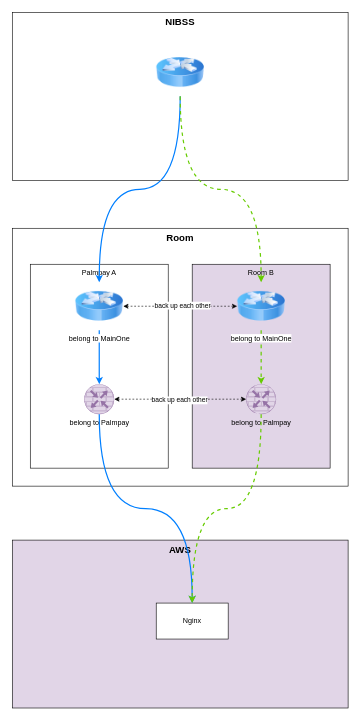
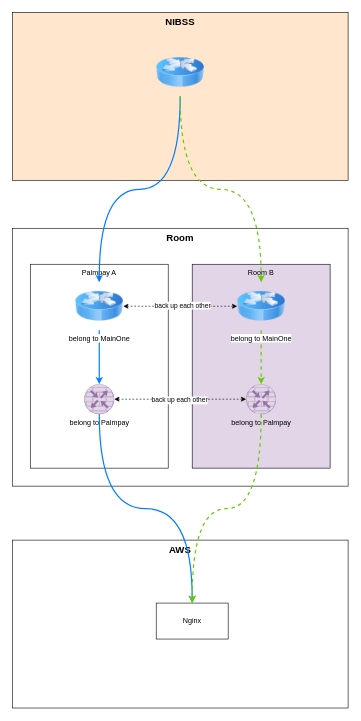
node "NIBSS": fillcolor #ffffff -> #ffe6cc
node "AWS": fillcolor #e1d5e7 -> #ffffff
